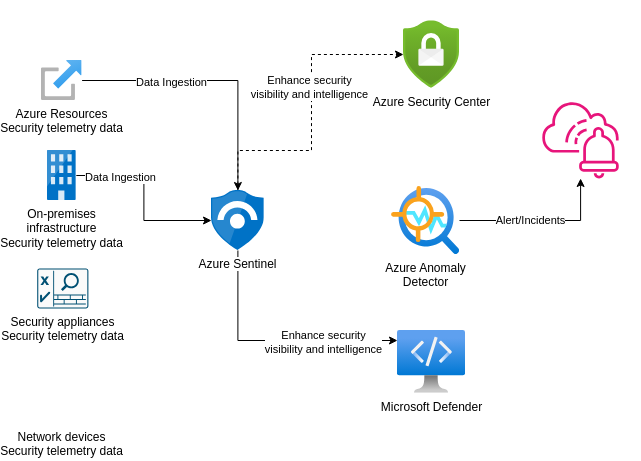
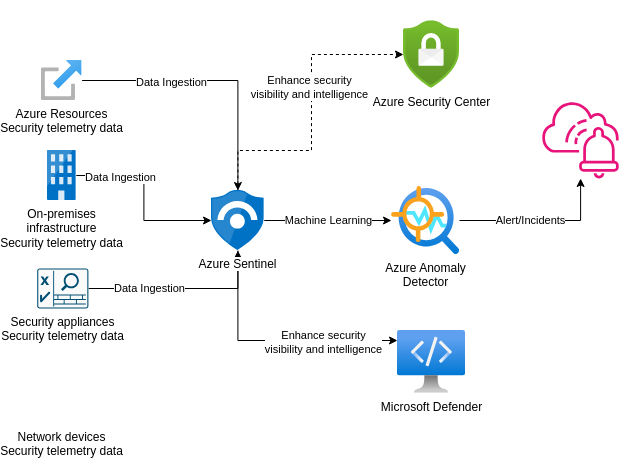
edge "Azure Sentinel" -> "Azure Anomaly Detector": added, label "Machine Learning"
edge "Security appliances Security telemetry data" -> "Azure Sentinel": added, label "Data Ingestion"
